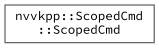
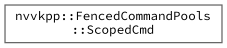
node "nvvkpp::ScopedCmd ::ScopedCmd": label "nvvkpp::ScopedCmd ::ScopedCmd" -> "nvvkpp::FencedCommandPools ::ScopedCmd"
